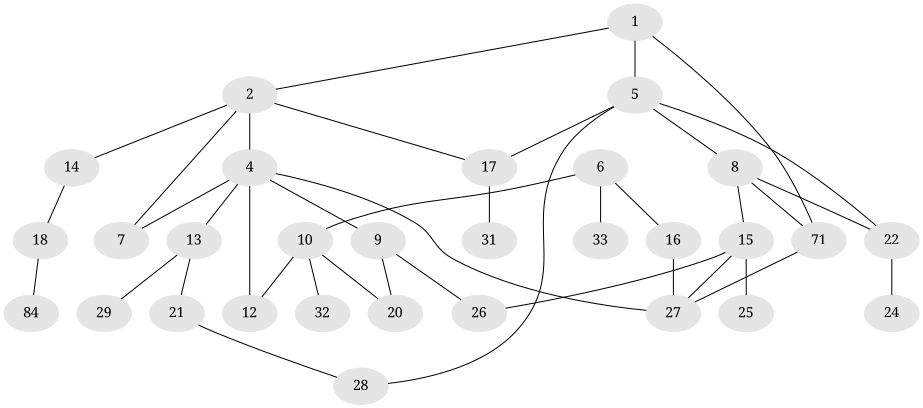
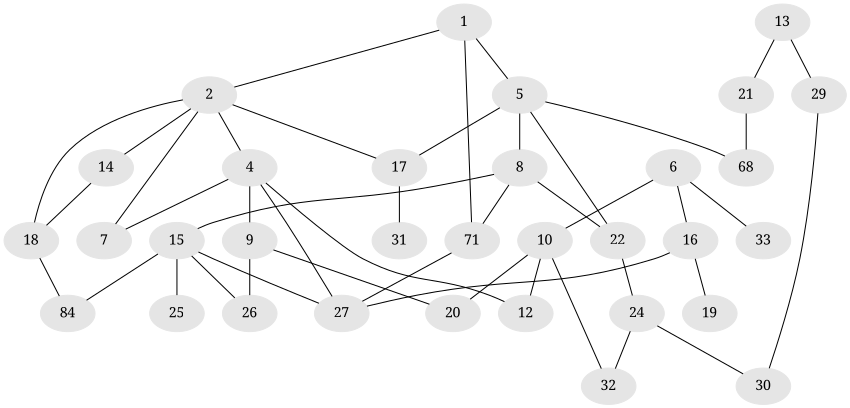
edge "2" -- "18": added
edge "4" -- "13": removed
edge "15" -- "84": added
node "19": added
edge "24" -- "32": added
node "28": label "28" -> "68"
node "30": added
